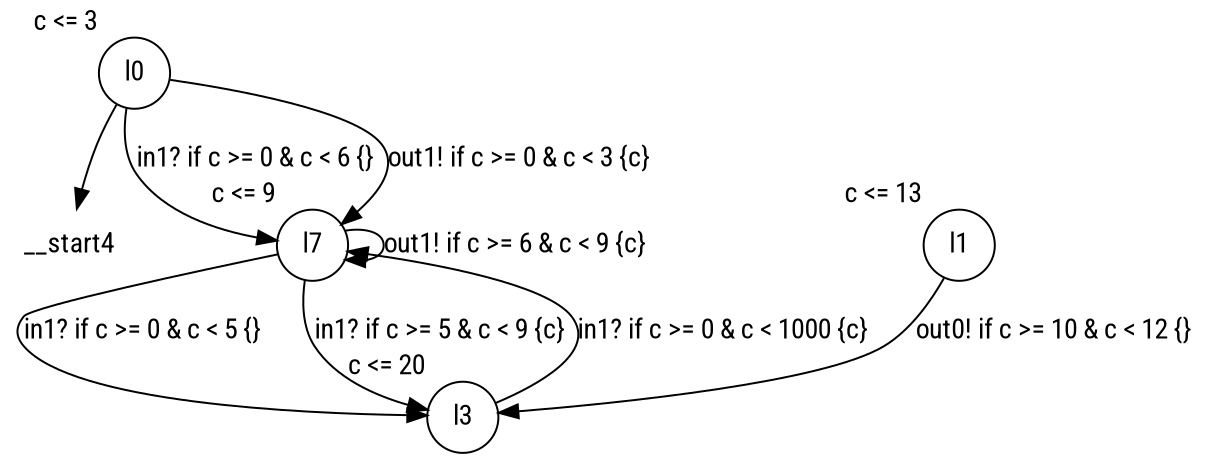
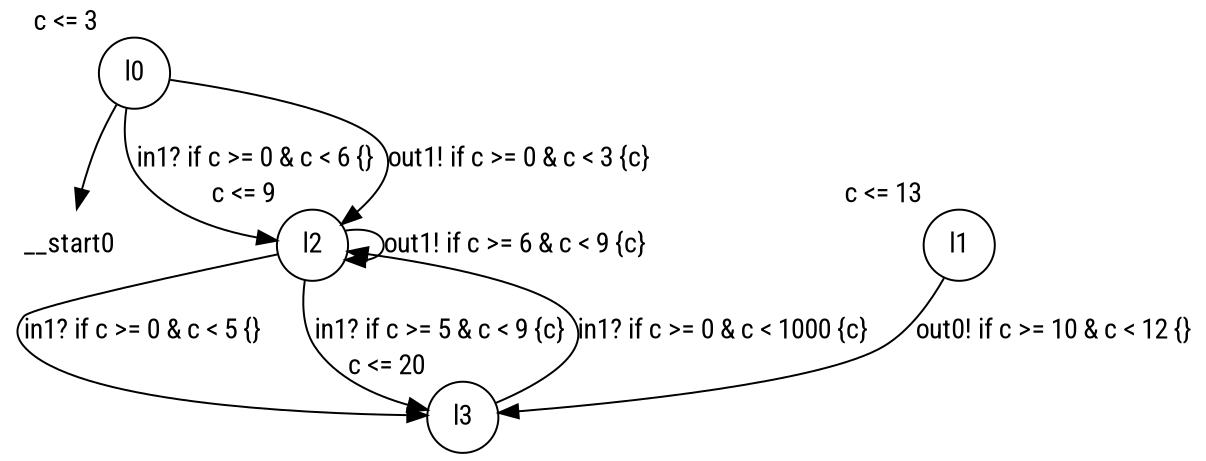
node "__start4": label "__start4" -> "__start0"
node "l7 c <= 9": label "l7 c <= 9" -> "l2 c <= 9"
